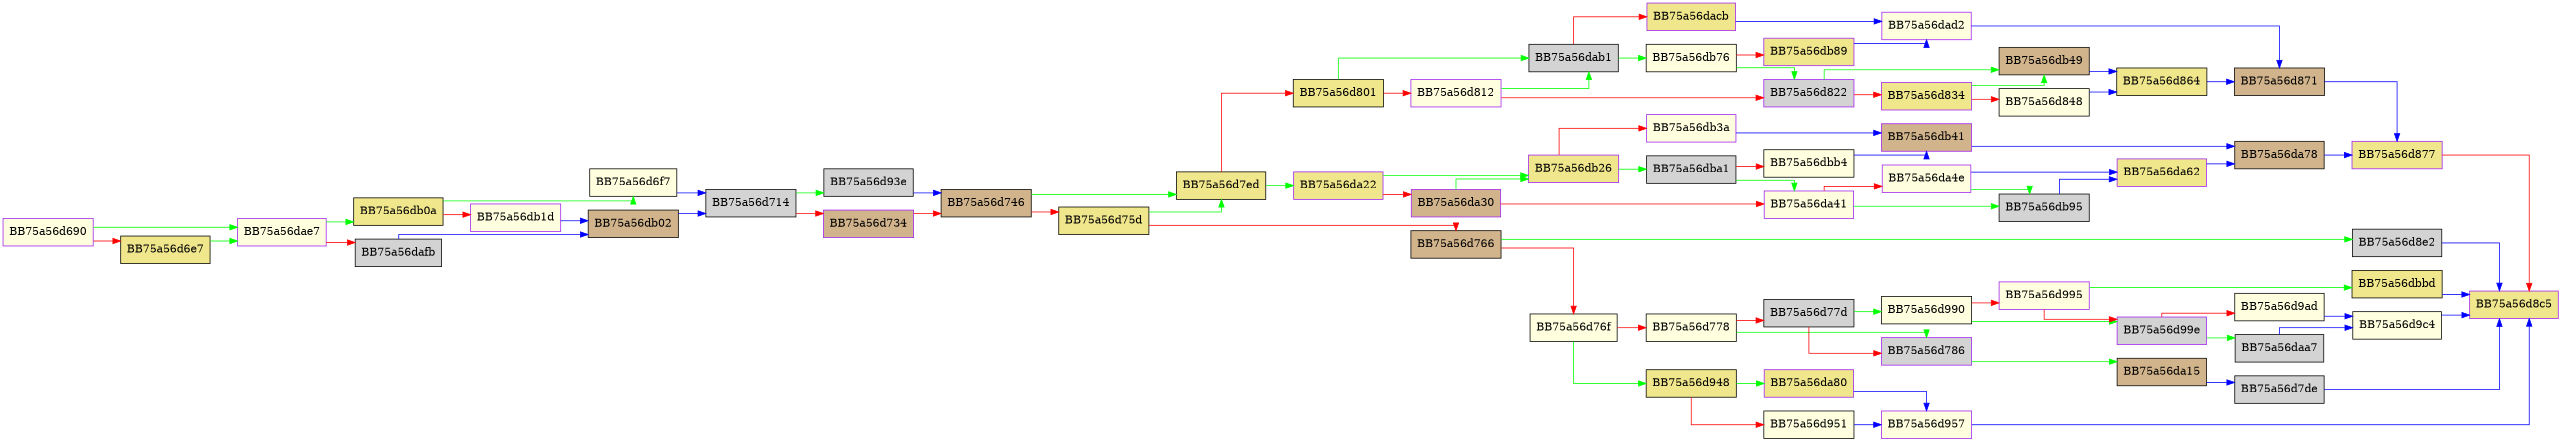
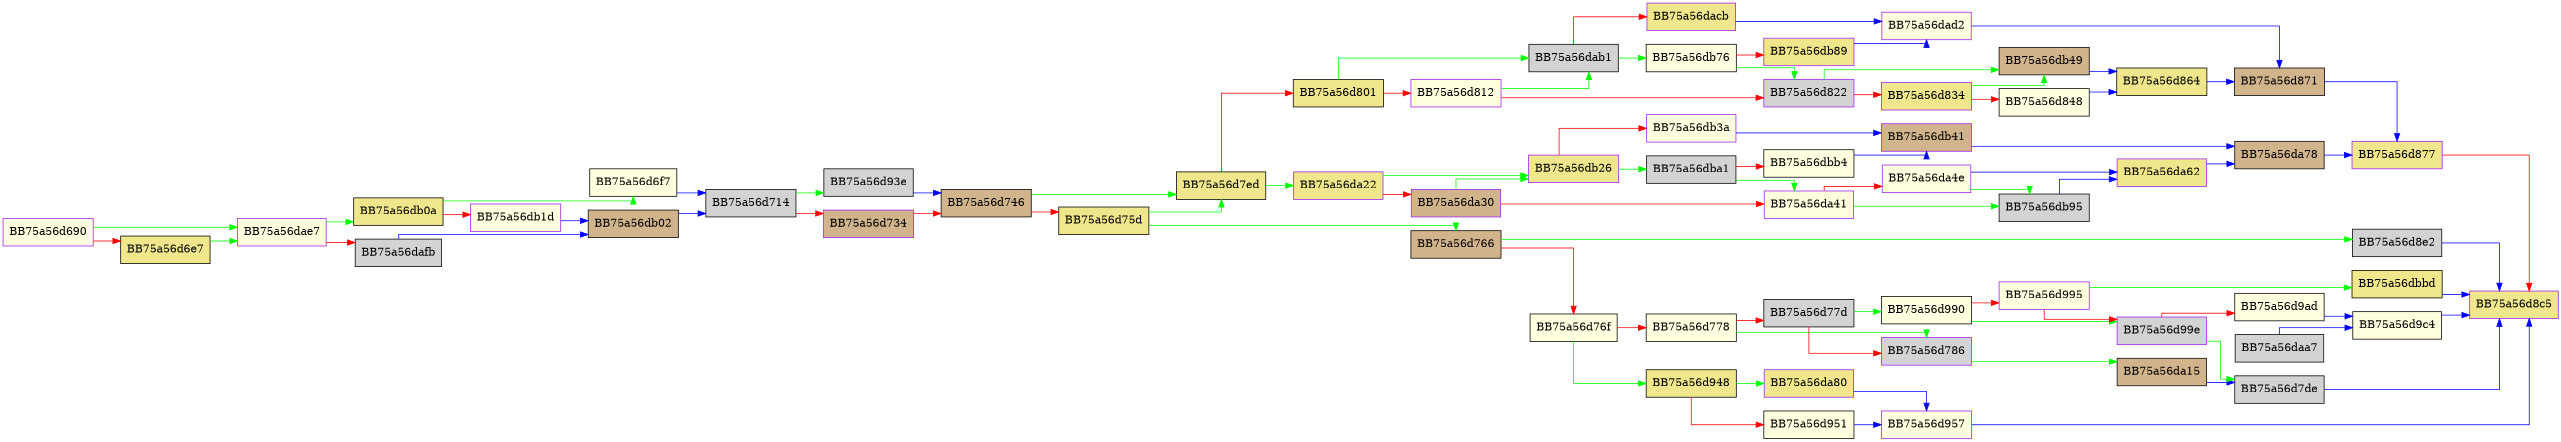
edge "BB75a56d75d" -> "BB75a56d766": color red -> green
edge "BB75a56d99e" -> "BB75a56daa7": now "BB75a56d99e" -> "BB75a56d7de"
